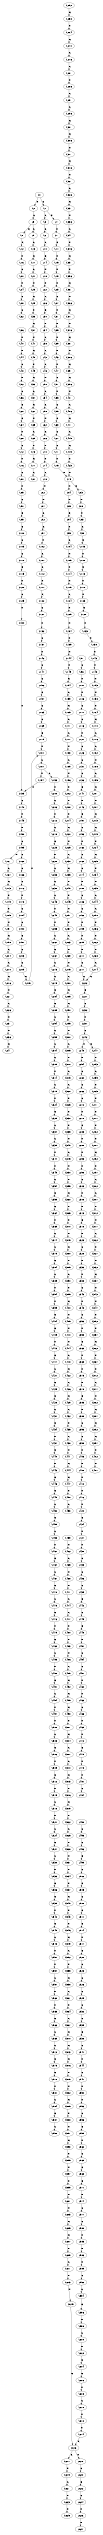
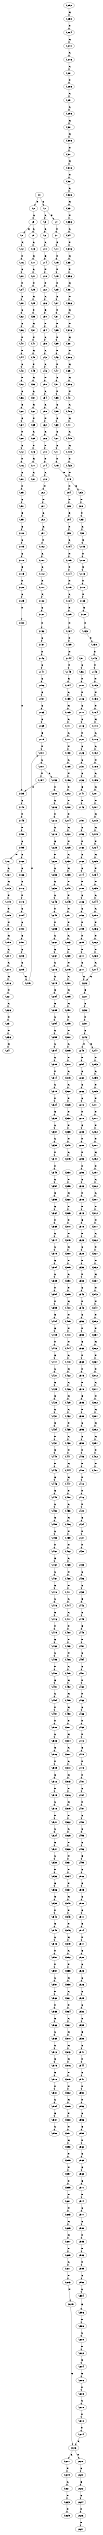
edge "S32" -> "S36": added, label "C"
edge "S146" -> "S151": removed, label "G"
edge "S345" -> "S350": removed, label "A"
node "S456": added
edge "S430" -> "S433": removed, label "C"
node "S487": added
